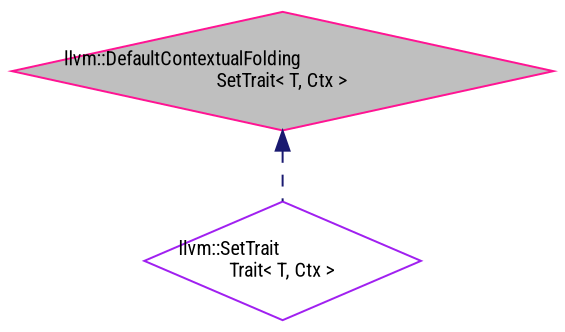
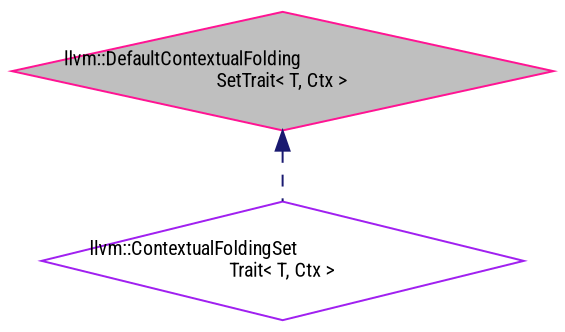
node "llvm::SetTrait Trait< T, Ctx >": label "llvm::SetTrait Trait< T, Ctx >" -> "llvm::ContextualFoldingSet Trait< T, Ctx >"
